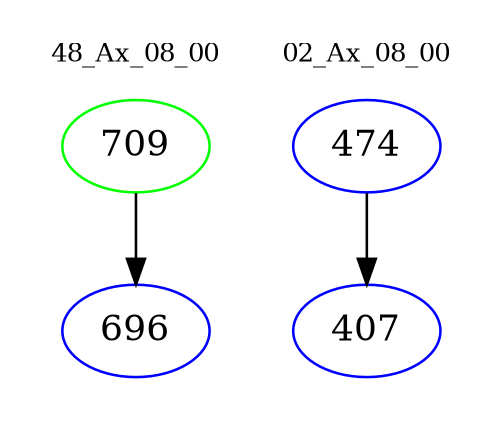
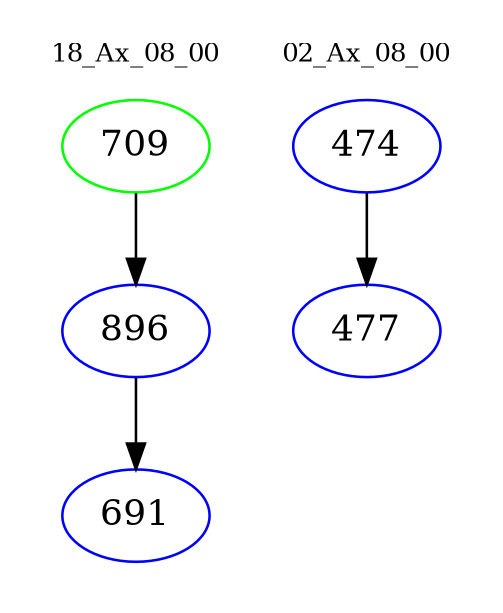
cluster "48_Ax_08_00": label "48_Ax_08_00" -> "18_Ax_08_00"
node "696": label "696" -> "896"
node "407": label "407" -> "477"
node "691": added
